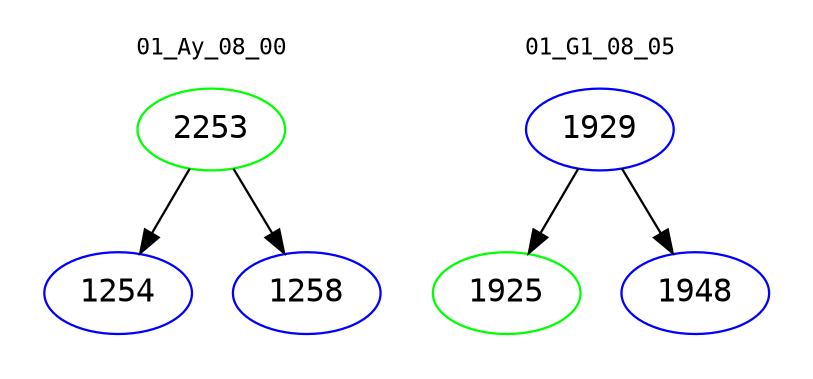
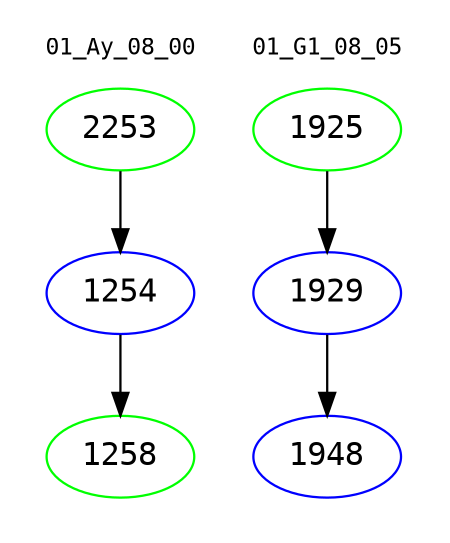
edge "2253" -> "1258": now "1254" -> "1258"
edge "1929" -> "1925": reversed
node "1258": color blue -> green
